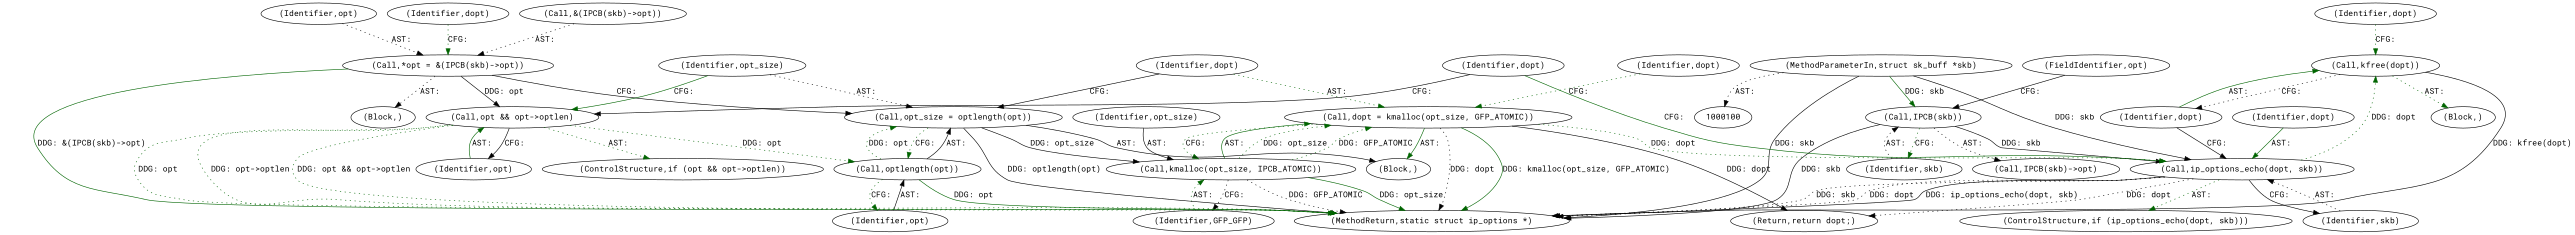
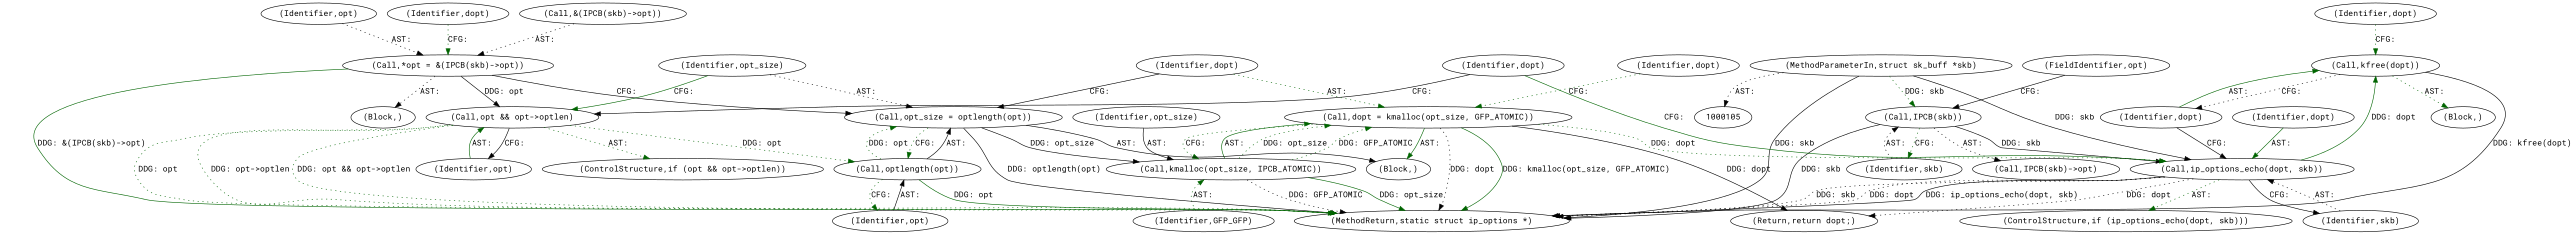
edge "(MethodParameterIn,struct sk_buff *skb)" -> "(Call,IPCB(skb))": style solid -> dotted
node "1000100": label "1000100" -> "1000105"
edge "(Call,ip_options_echo(dopt, skb))" -> "(Call,kfree(dopt))": style dotted -> solid
edge "(Call,kmalloc(opt_size, IPCB_ATOMIC))" -> "(Identifier,GFP_GFP)": removed, label "CFG:"
